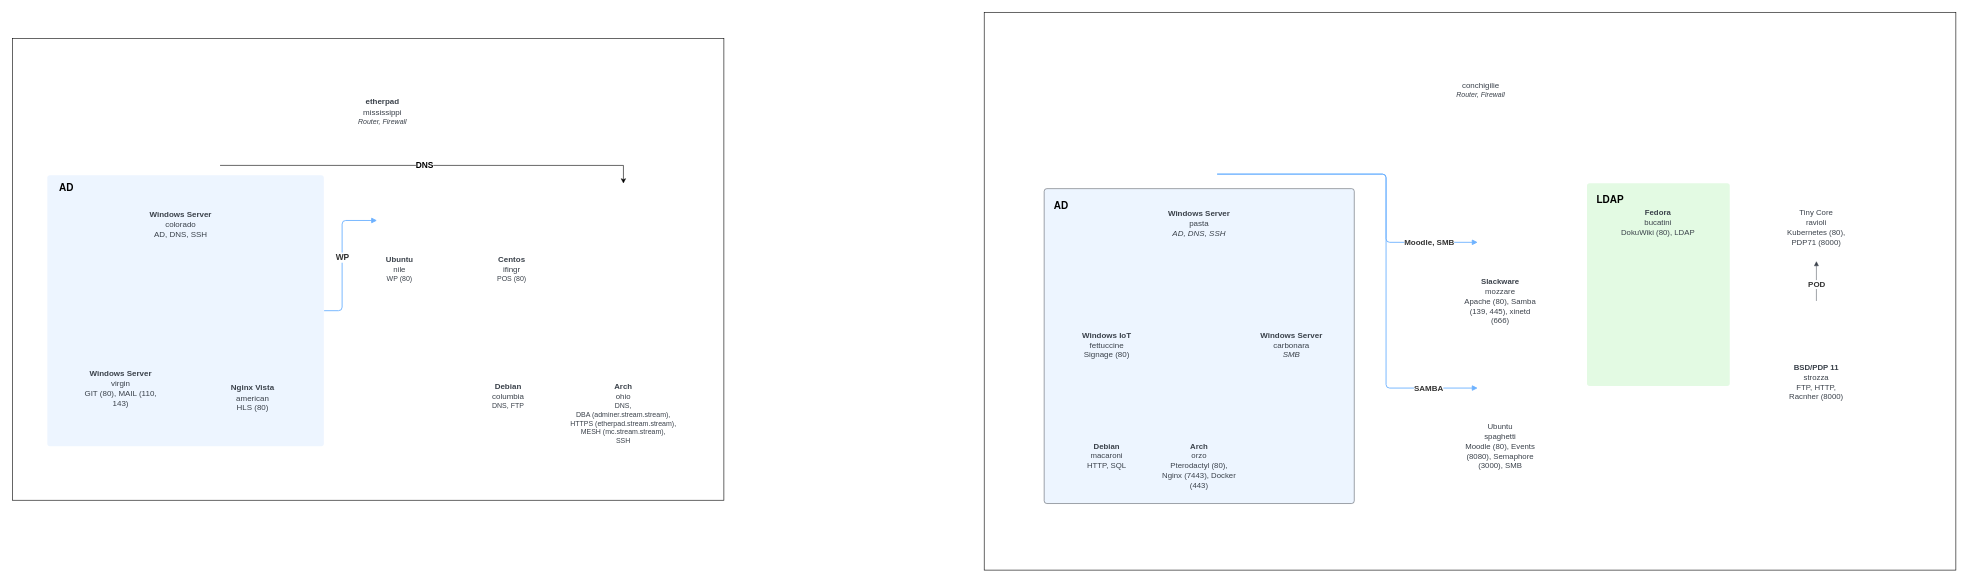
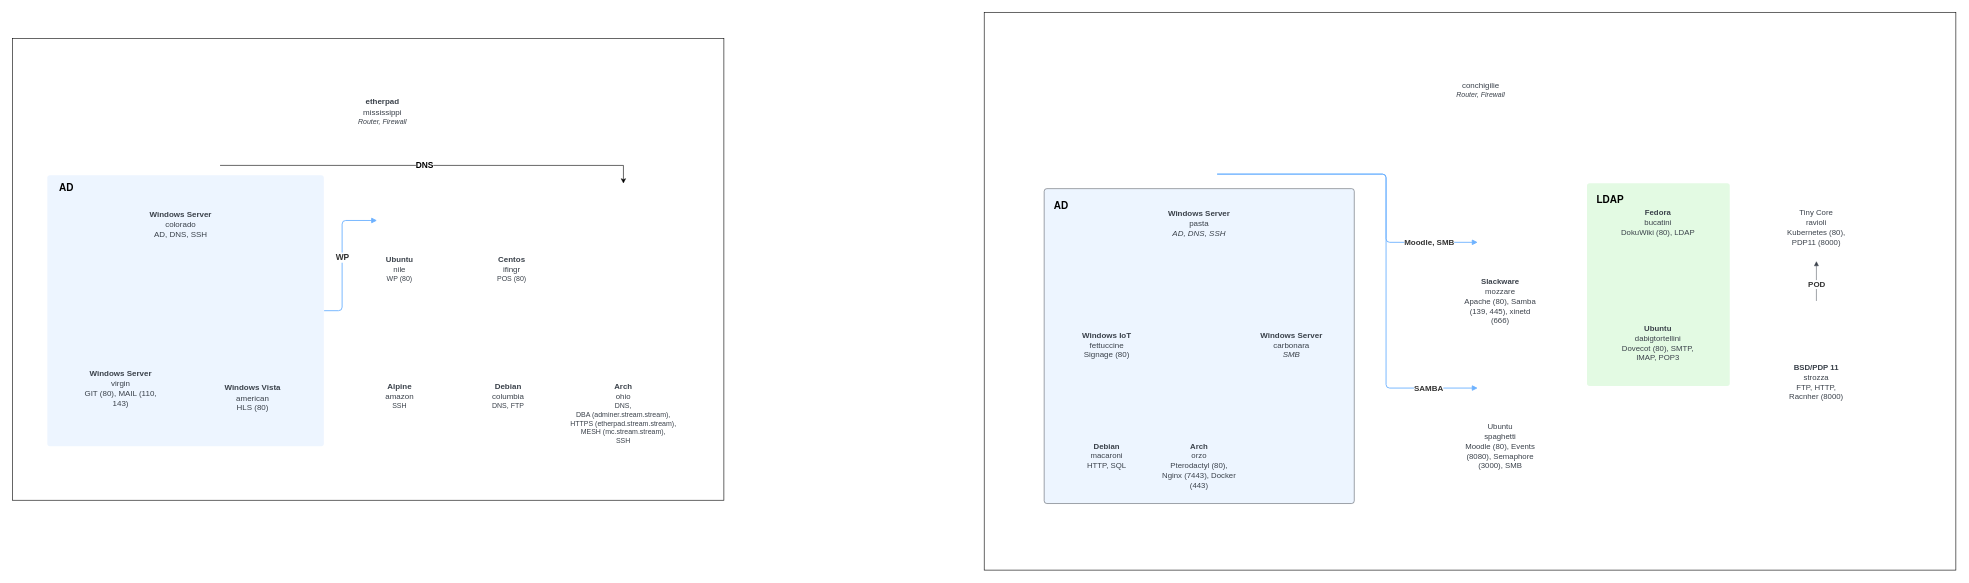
node "Tiny Core ravioli Kubernetes (80), PDP71 (8000)": label "Tiny Core ravioli Kubernetes (80), PDP71 (8000)" -> "Tiny Core ravioli Kubernetes (80), PDP11 (8000)"
node "Ubuntu dabigtortellini Dovecot (80), SMTP, IMAP, POP3": added
node "Alpine amazon SSH": added
node "Nginx Vista american HLS (80)": label "Nginx Vista american HLS (80)" -> "Windows Vista american HLS (80)"
